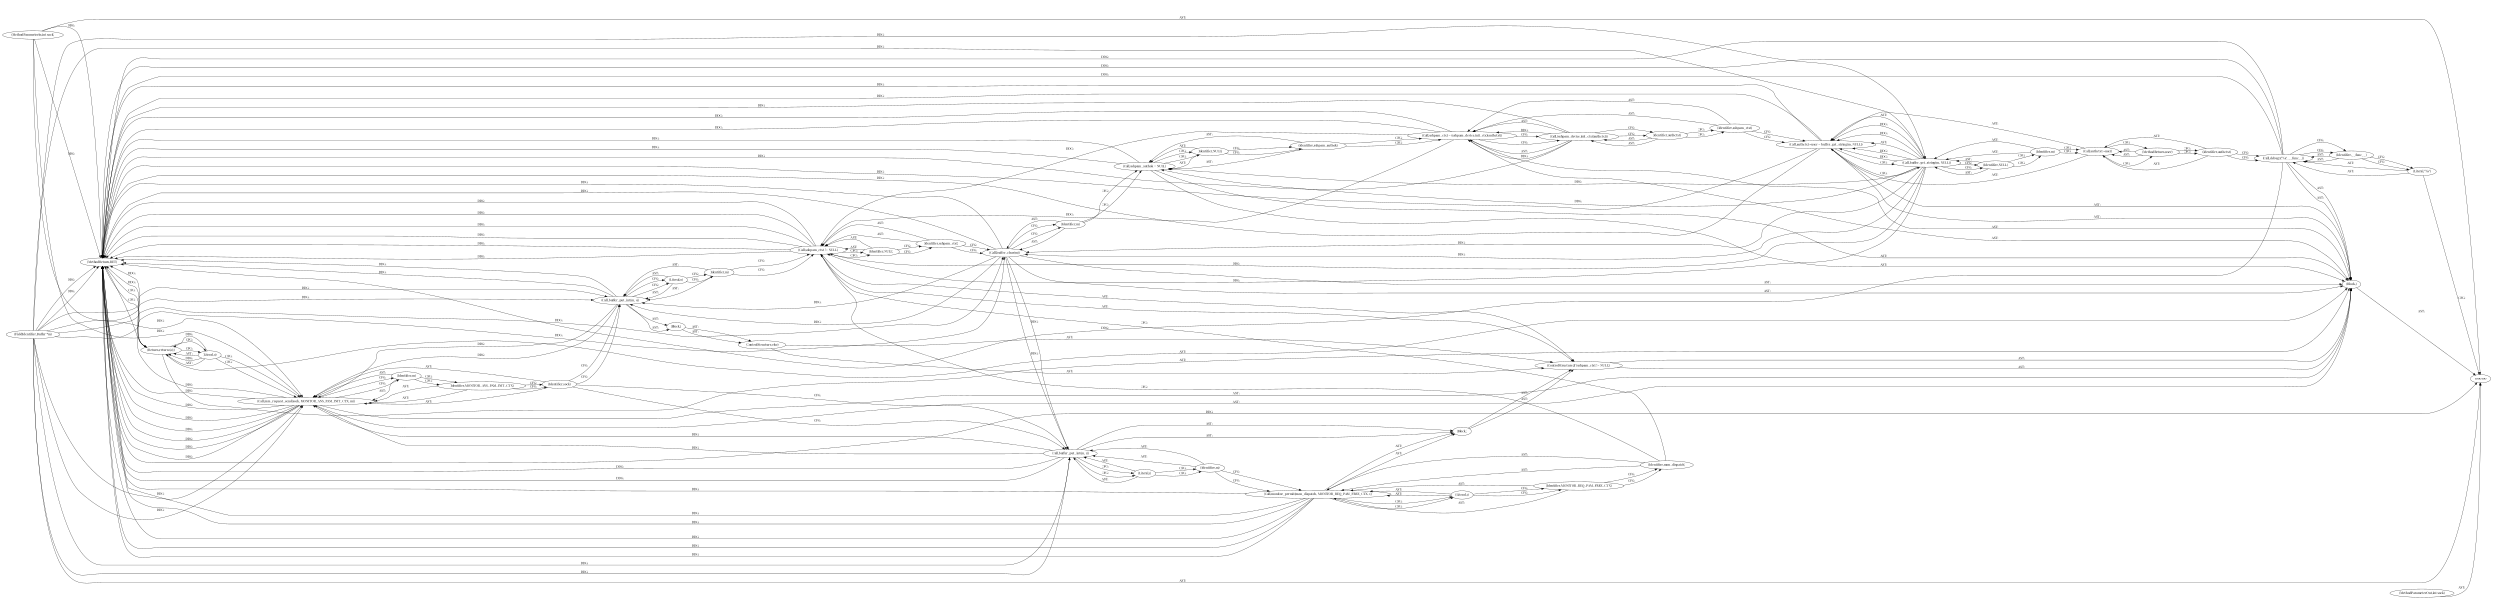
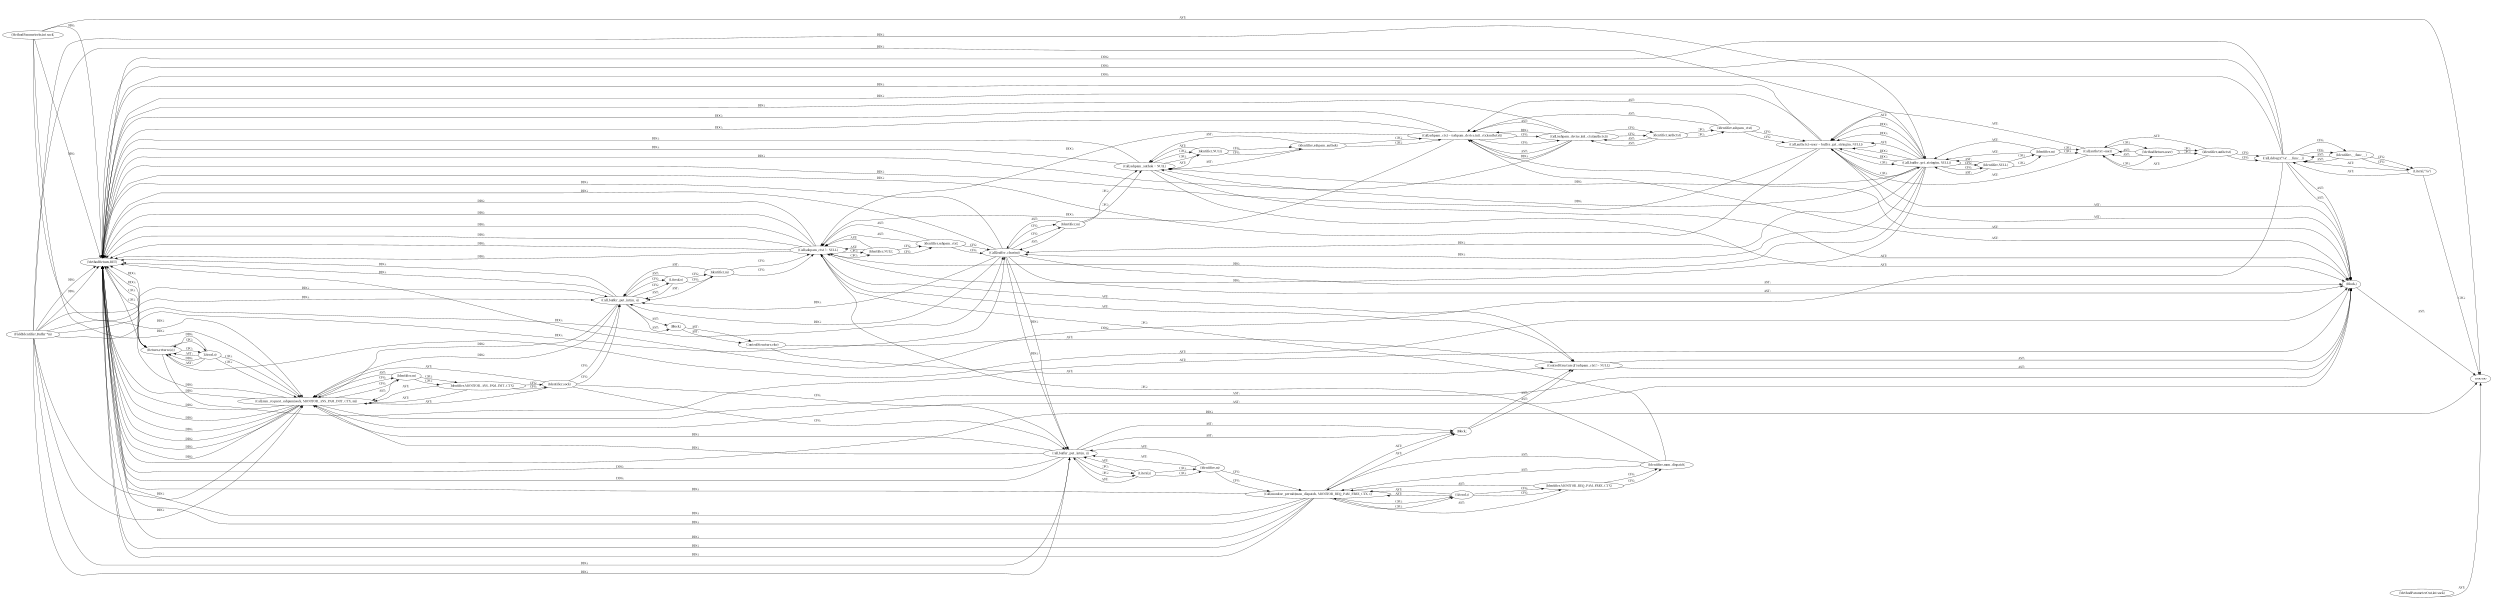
node "(Call,mm_request_send(sock, MONITOR_ANS_PAM_INIT_CTX, m))": label "(Call,mm_request_send(sock, MONITOR_ANS_PAM_INIT_CTX, m))" -> "(Call,mm_request_sshpam(sock, MONITOR_ANS_PAM_INIT_CTX, m))"
edge "(FieldIdentifier,Buffer *m)" -> "1000100": removed, label "AST:"
